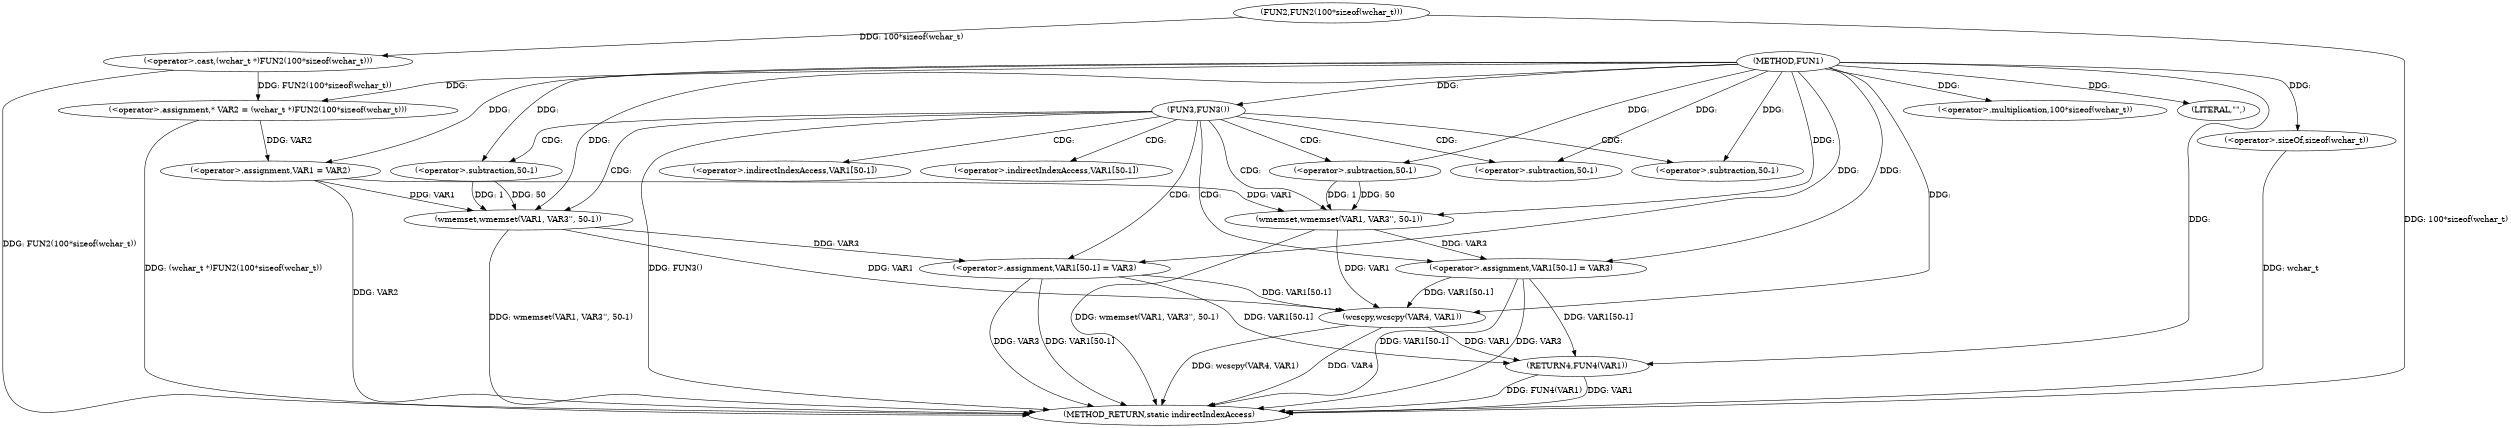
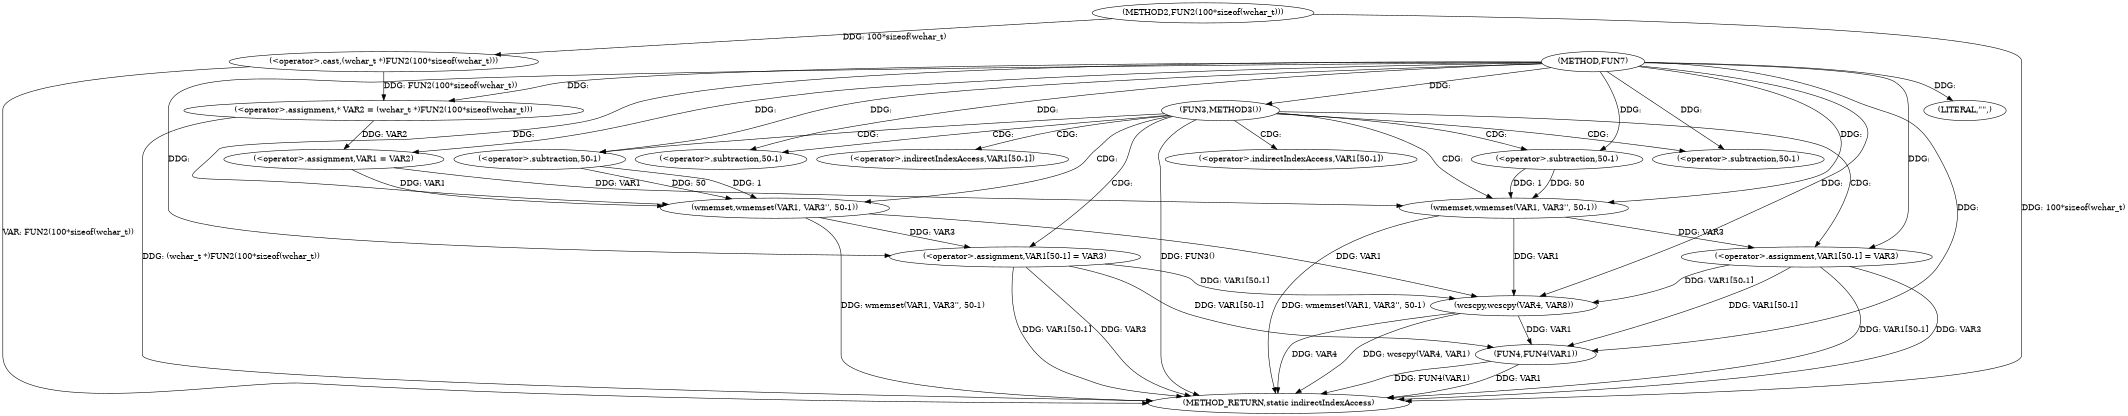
node "(FUN2,FUN2(100*sizeof(wchar_t)))": label "(FUN2,FUN2(100*sizeof(wchar_t)))" -> "(METHOD2,FUN2(100*sizeof(wchar_t)))"
node "(METHOD,FUN1)": label "(METHOD,FUN1)" -> "(METHOD,FUN7)"
node "(FUN3,FUN3())": label "(FUN3,FUN3())" -> "(FUN3,METHOD3())"
node "(<operator>.multiplication,100*sizeof(wchar_t))": removed
node "(<operator>.sizeOf,sizeof(wchar_t))": removed
edge "(<operator>.cast,(wchar_t *)FUN2(100*sizeof(wchar_t)))" -> "(METHOD_RETURN,static indirectIndexAccess)": label "DDG: FUN2(100*sizeof(wchar_t))" -> "VAR: FUN2(100*sizeof(wchar_t))"
node "(wcscpy,wcscpy(VAR4, VAR1))": label "(wcscpy,wcscpy(VAR4, VAR1))" -> "(wcscpy,wcscpy(VAR4, VAR8))"
node "(RETURN4,FUN4(VAR1))": label "(RETURN4,FUN4(VAR1))" -> "(FUN4,FUN4(VAR1))"
edge "(<operator>.assignment,VAR1 = VAR2)" -> "(METHOD_RETURN,static indirectIndexAccess)": removed, label "DDG: VAR2"
